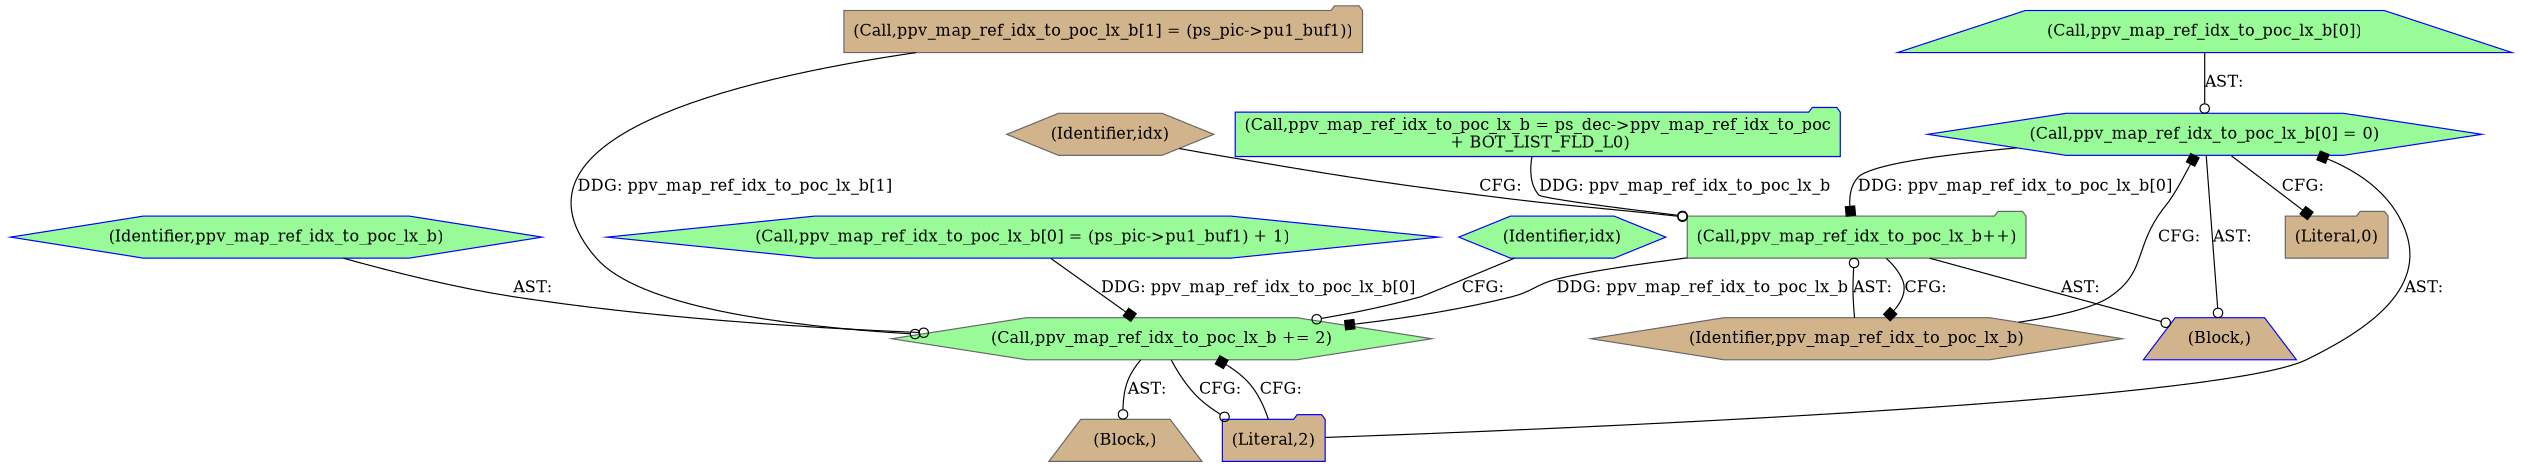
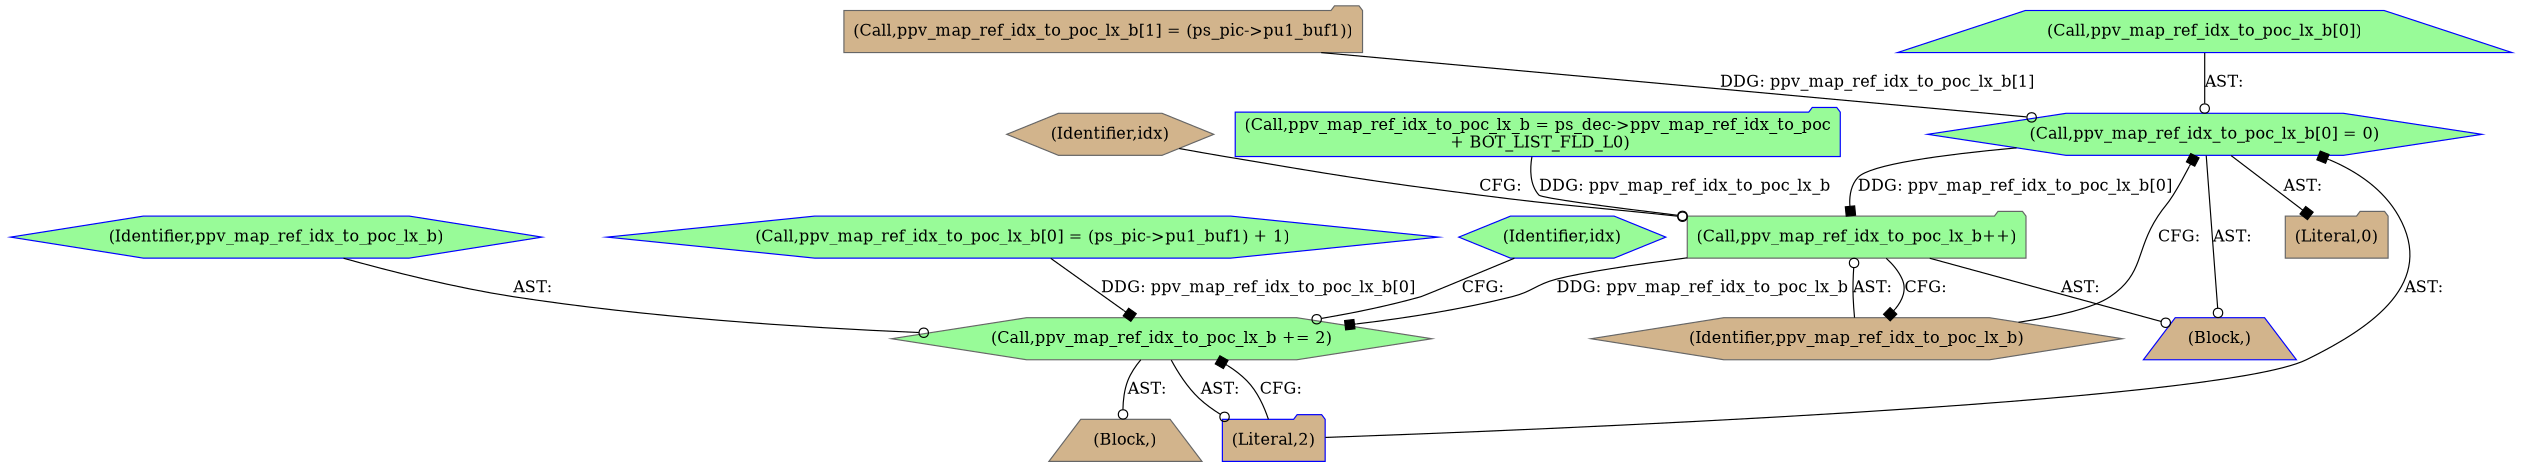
edge "(Call,ppv_map_ref_idx_to_poc_lx_b[0] = 0)" -> "(Literal,0)": label "CFG: " -> "AST: "
edge "(Call,ppv_map_ref_idx_to_poc_lx_b[1] = (ps_pic->pu1_buf1))" -> "(Call,ppv_map_ref_idx_to_poc_lx_b += 2)": now "(Call,ppv_map_ref_idx_to_poc_lx_b[1] = (ps_pic->pu1_buf1))" -> "(Call,ppv_map_ref_idx_to_poc_lx_b[0] = 0)"
edge "(Call,ppv_map_ref_idx_to_poc_lx_b += 2)" -> "(Literal,2)": label "CFG: " -> "AST: "
